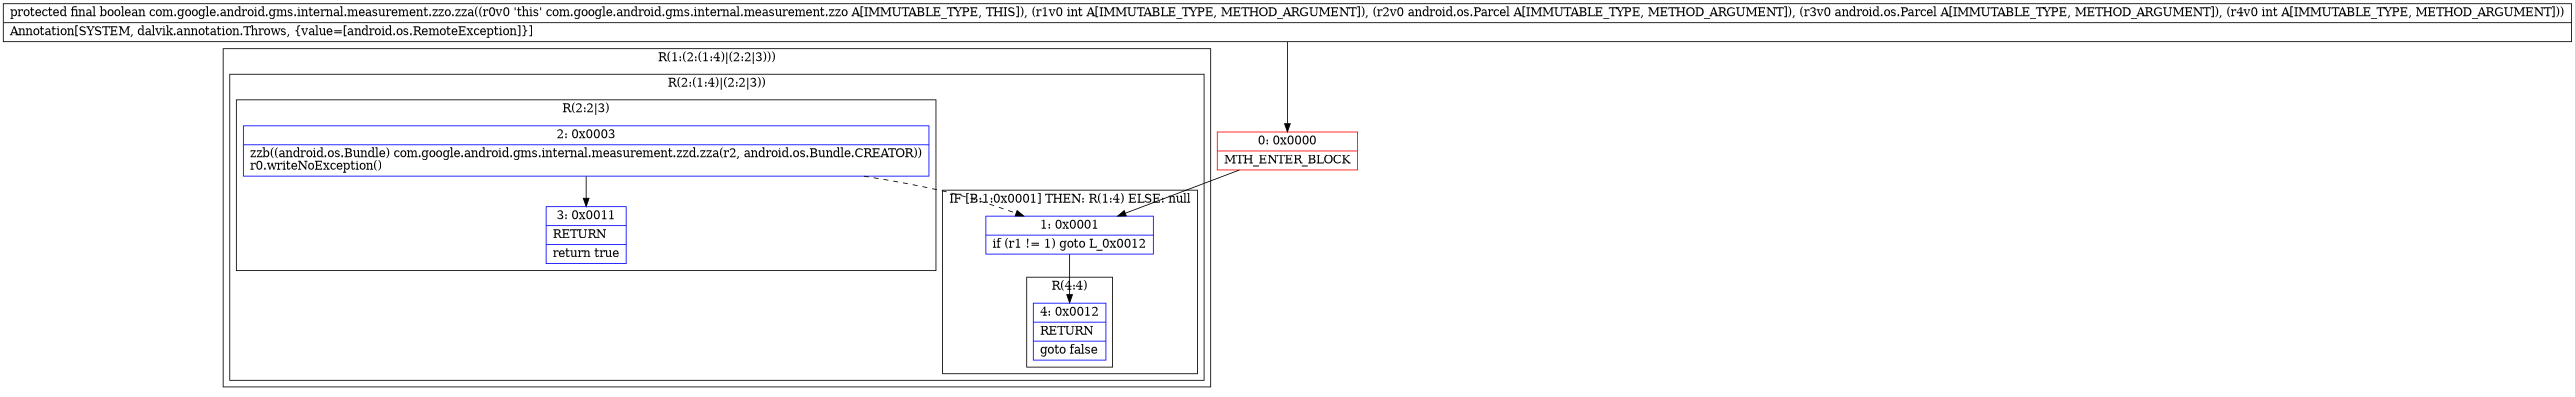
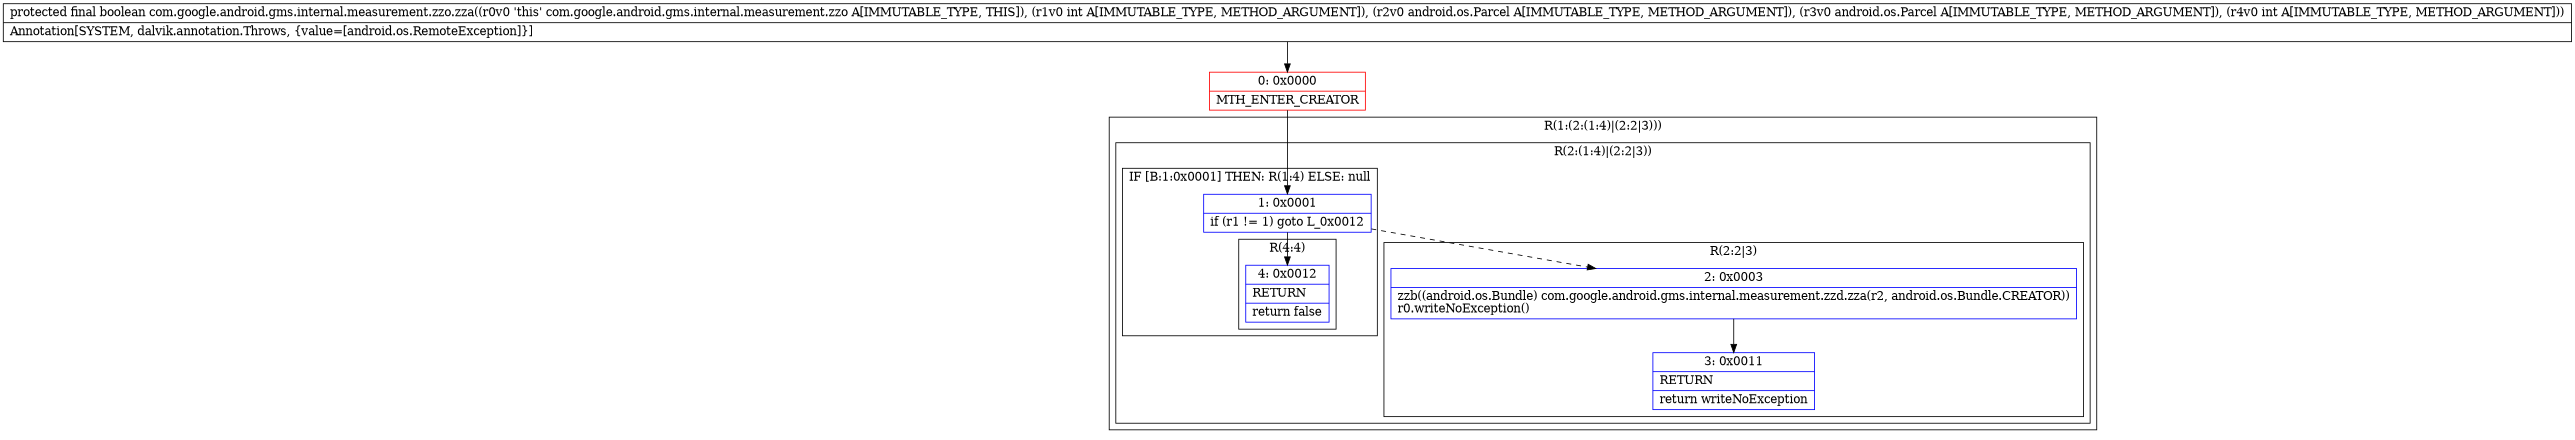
node "0: 0x0000": text "MTH_ENTER_BLOCK" -> "MTH_ENTER_CREATOR"
edge "2: 0x0003" -> "1: 0x0001": reversed
node "3: 0x0011": text "return true" -> "return writeNoException"
node "4: 0x0012": text "goto false" -> "return false"
